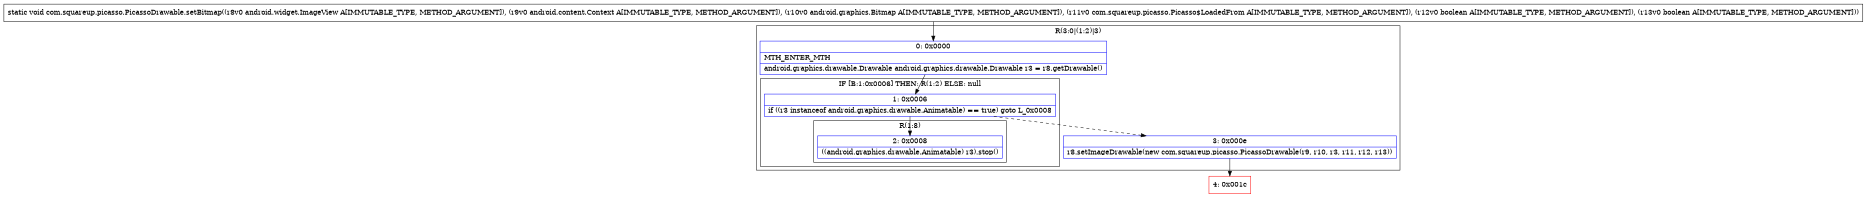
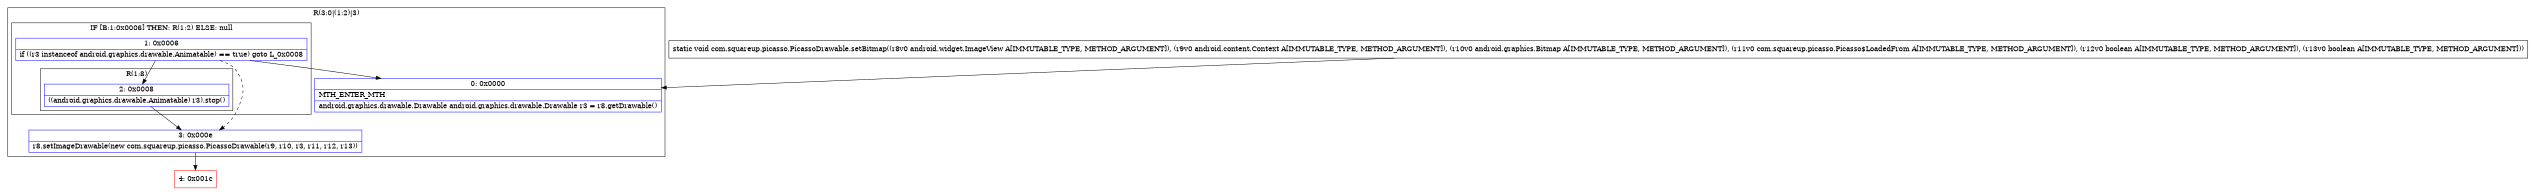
edge "0: 0x0000" -> "1: 0x0006": reversed
edge "2: 0x0008" -> "3: 0x000e": added
